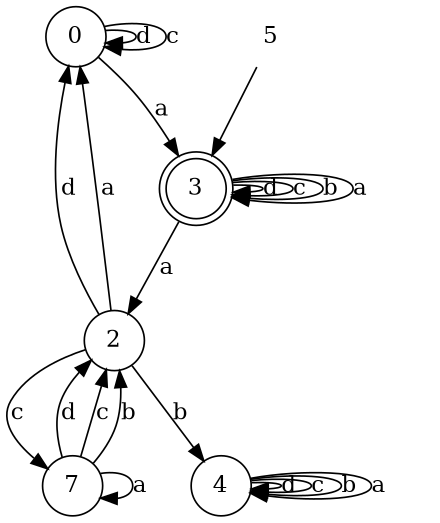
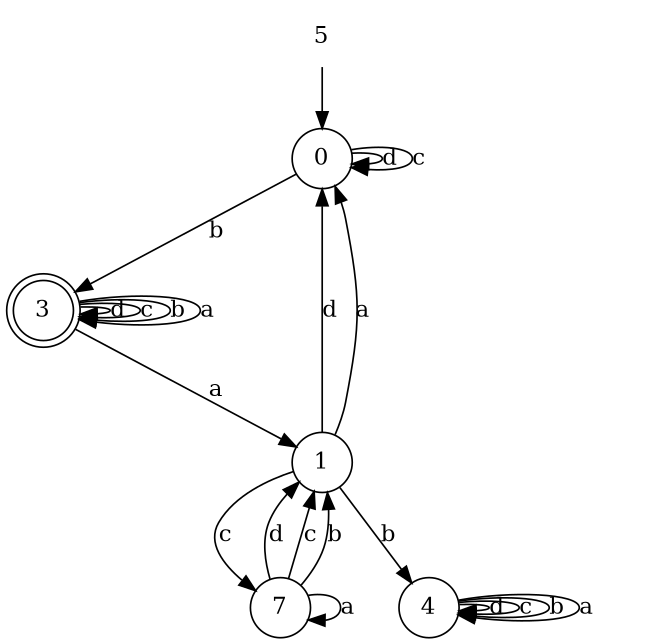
edge "5" -> "3": now "5" -> "0"
edge "0" -> "3": label "a" -> "b"
node "2": label "2" -> "1"
